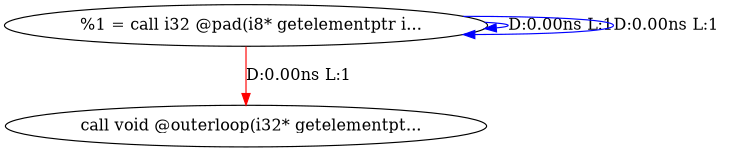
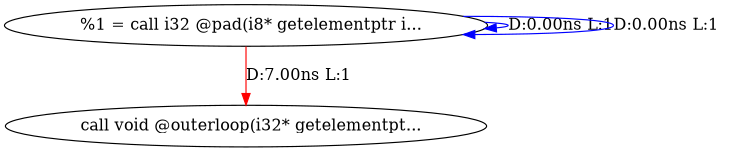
edge "%1 = call i32 @pad(i8* getelementptr i..." -> "call void @outerloop(i32* getelementpt...": label "D:0.00ns L:1" -> "D:7.00ns L:1"
